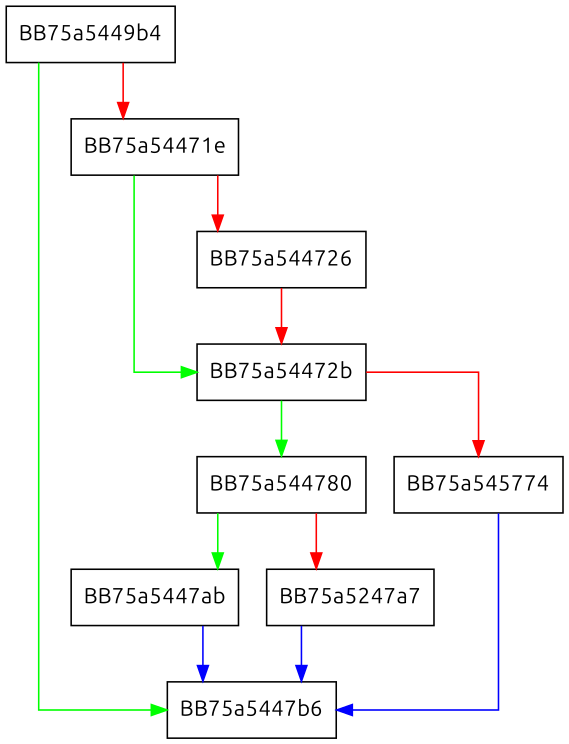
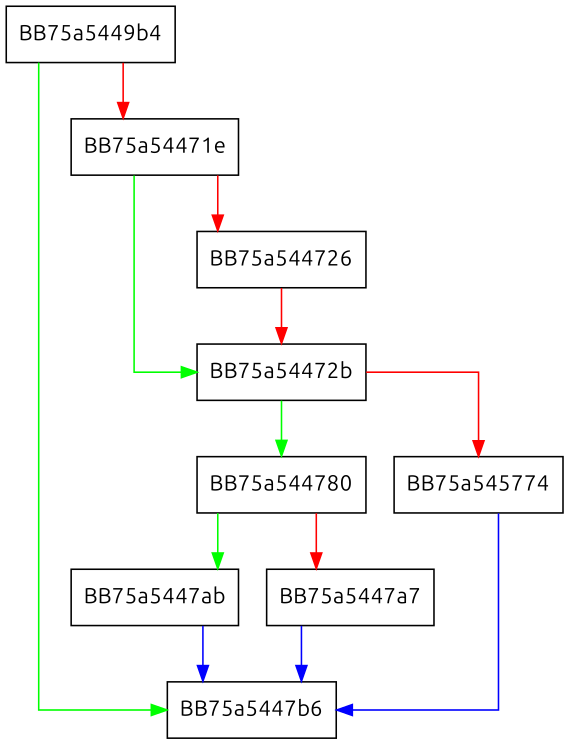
node "BB75a5247a7": label "BB75a5247a7" -> "BB75a5447a7"
